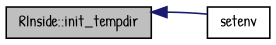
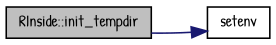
edge "setenv" -> "RInside::init_tempdir": reversed
